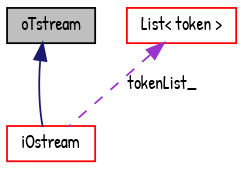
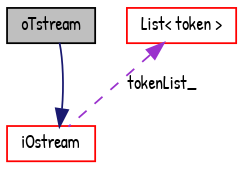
edge "iOstream" -> "oTstream": reversed
